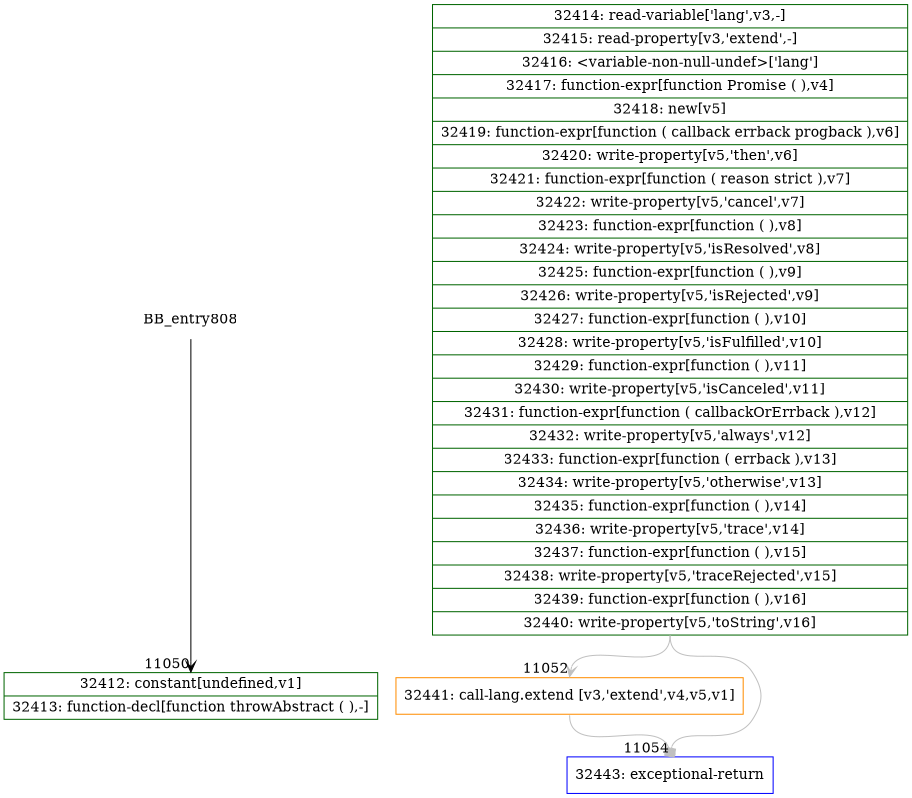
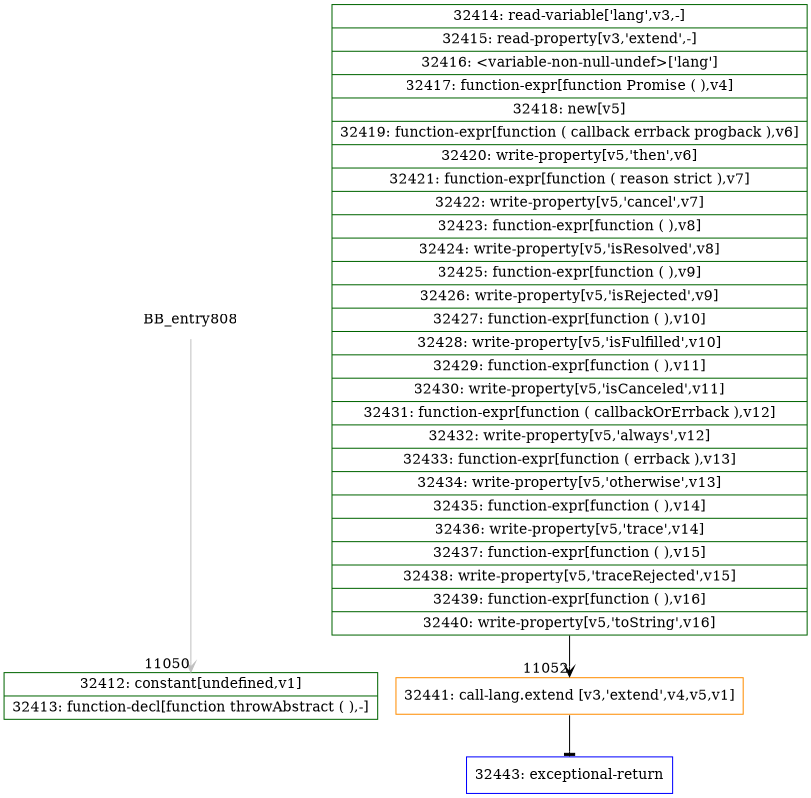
edge "BB_entry808" -> "32412: constant[undefined,v1]": color black -> gray
edge "32414: read-variable['lang',v3,-]" -> "32441: call-lang.extend [v3,'extend',v4,v5,v1]": color gray -> black
edge "32414: read-variable['lang',v3,-]" -> "32443: exceptional-return": removed
edge "32441: call-lang.extend [v3,'extend',v4,v5,v1]" -> "32443: exceptional-return": color gray -> black
